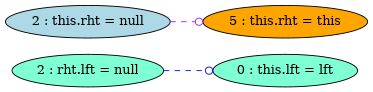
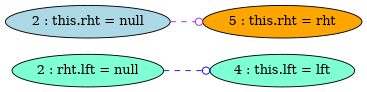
node "5 : this.rht = this": label "5 : this.rht = this" -> "5 : this.rht = rht"
node "0 : this.lft = lft": label "0 : this.lft = lft" -> "4 : this.lft = lft"
